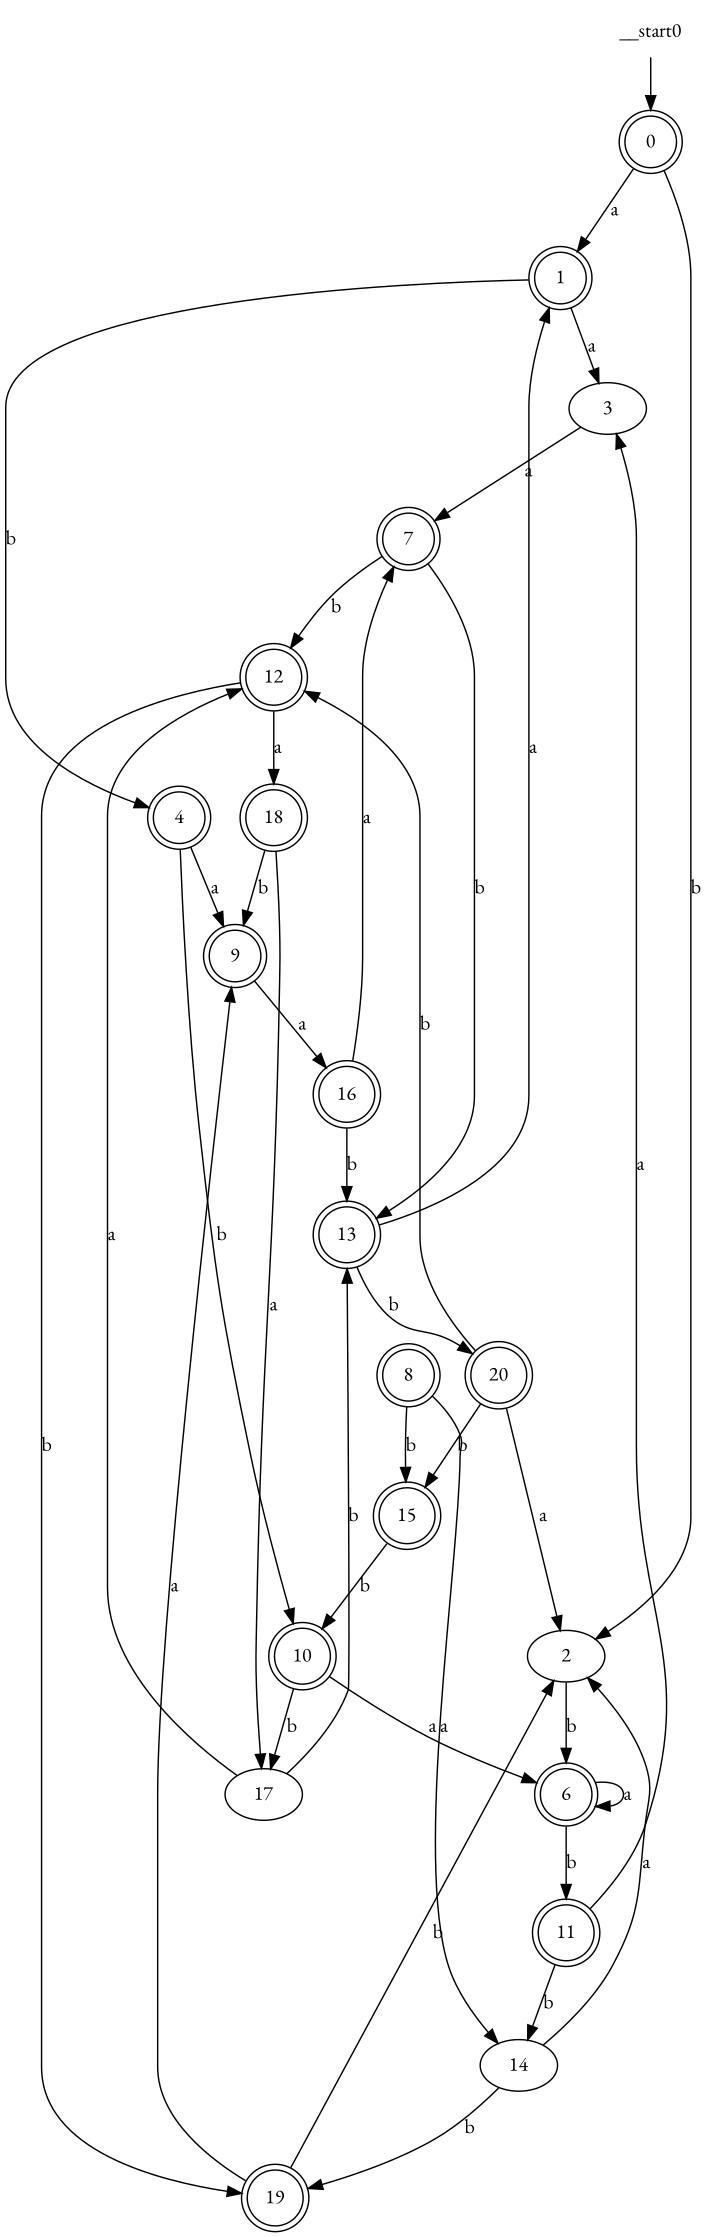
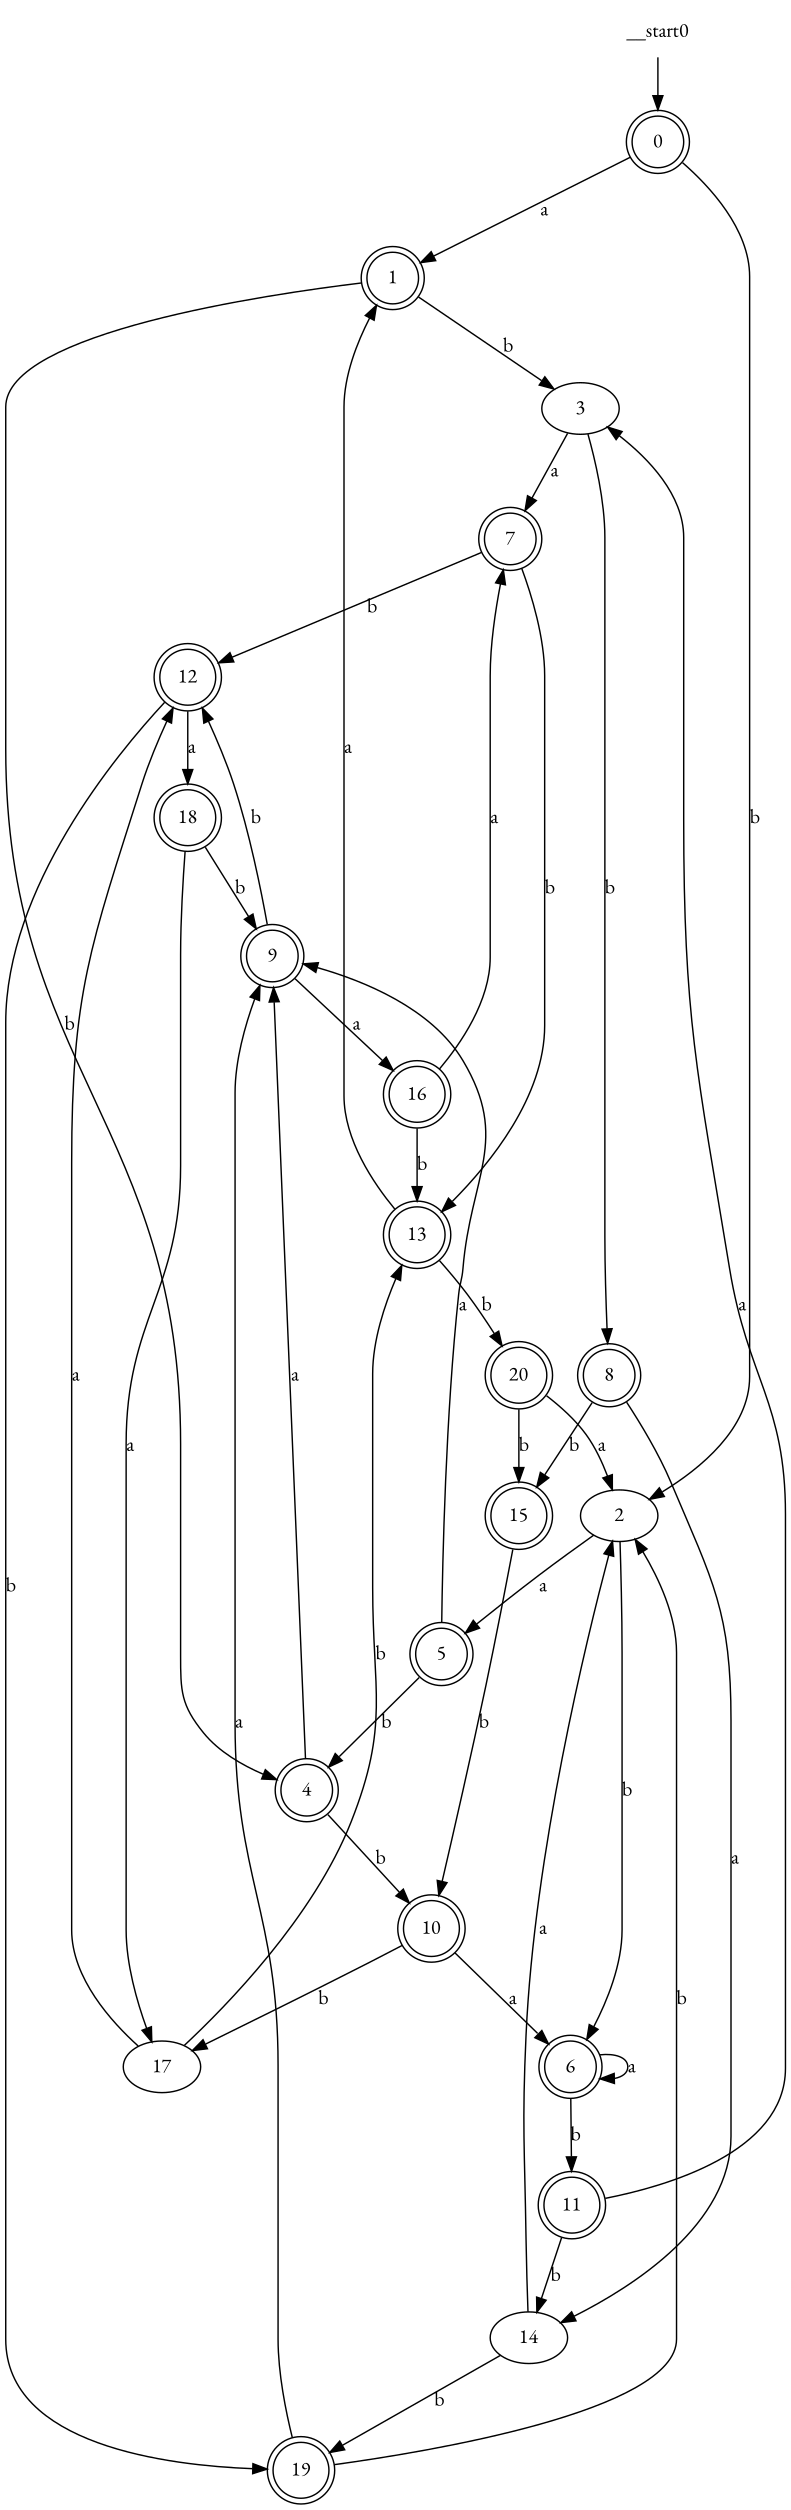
edge "1" -> "3": label "a" -> "b"
edge "3" -> "8": added, label "b"
edge "20" -> "12": now "9" -> "12"
node "5": added
